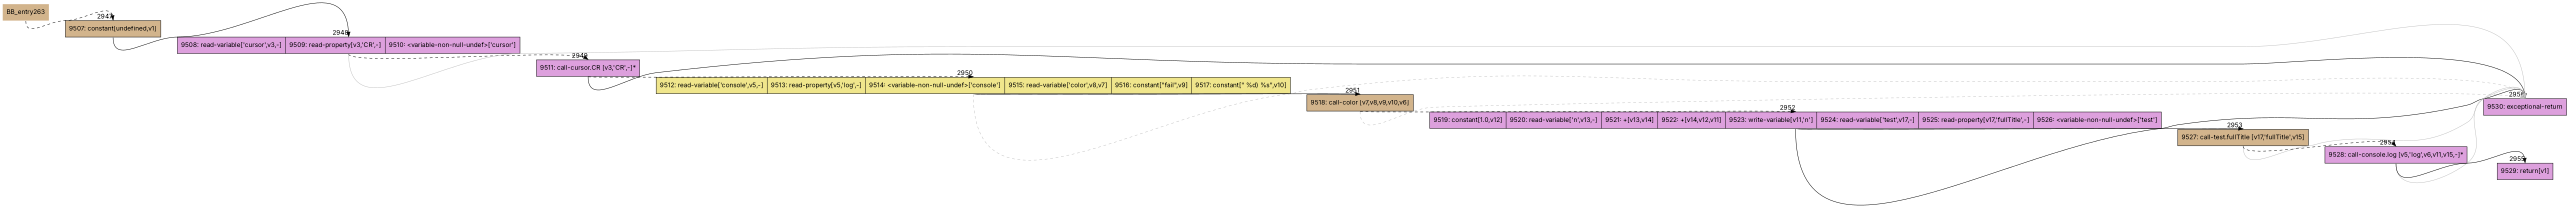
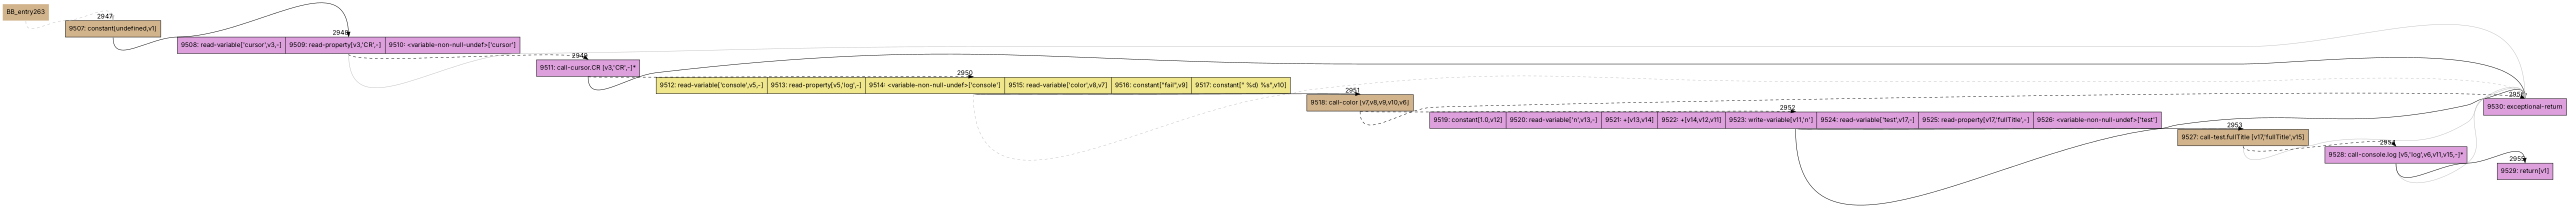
edge "BB_entry263" -> "9507: constant[undefined,v1]": color black -> gray
edge "9518: call-color [v7,v8,v9,v10,v6]" -> "9530: exceptional-return": color gray -> black
